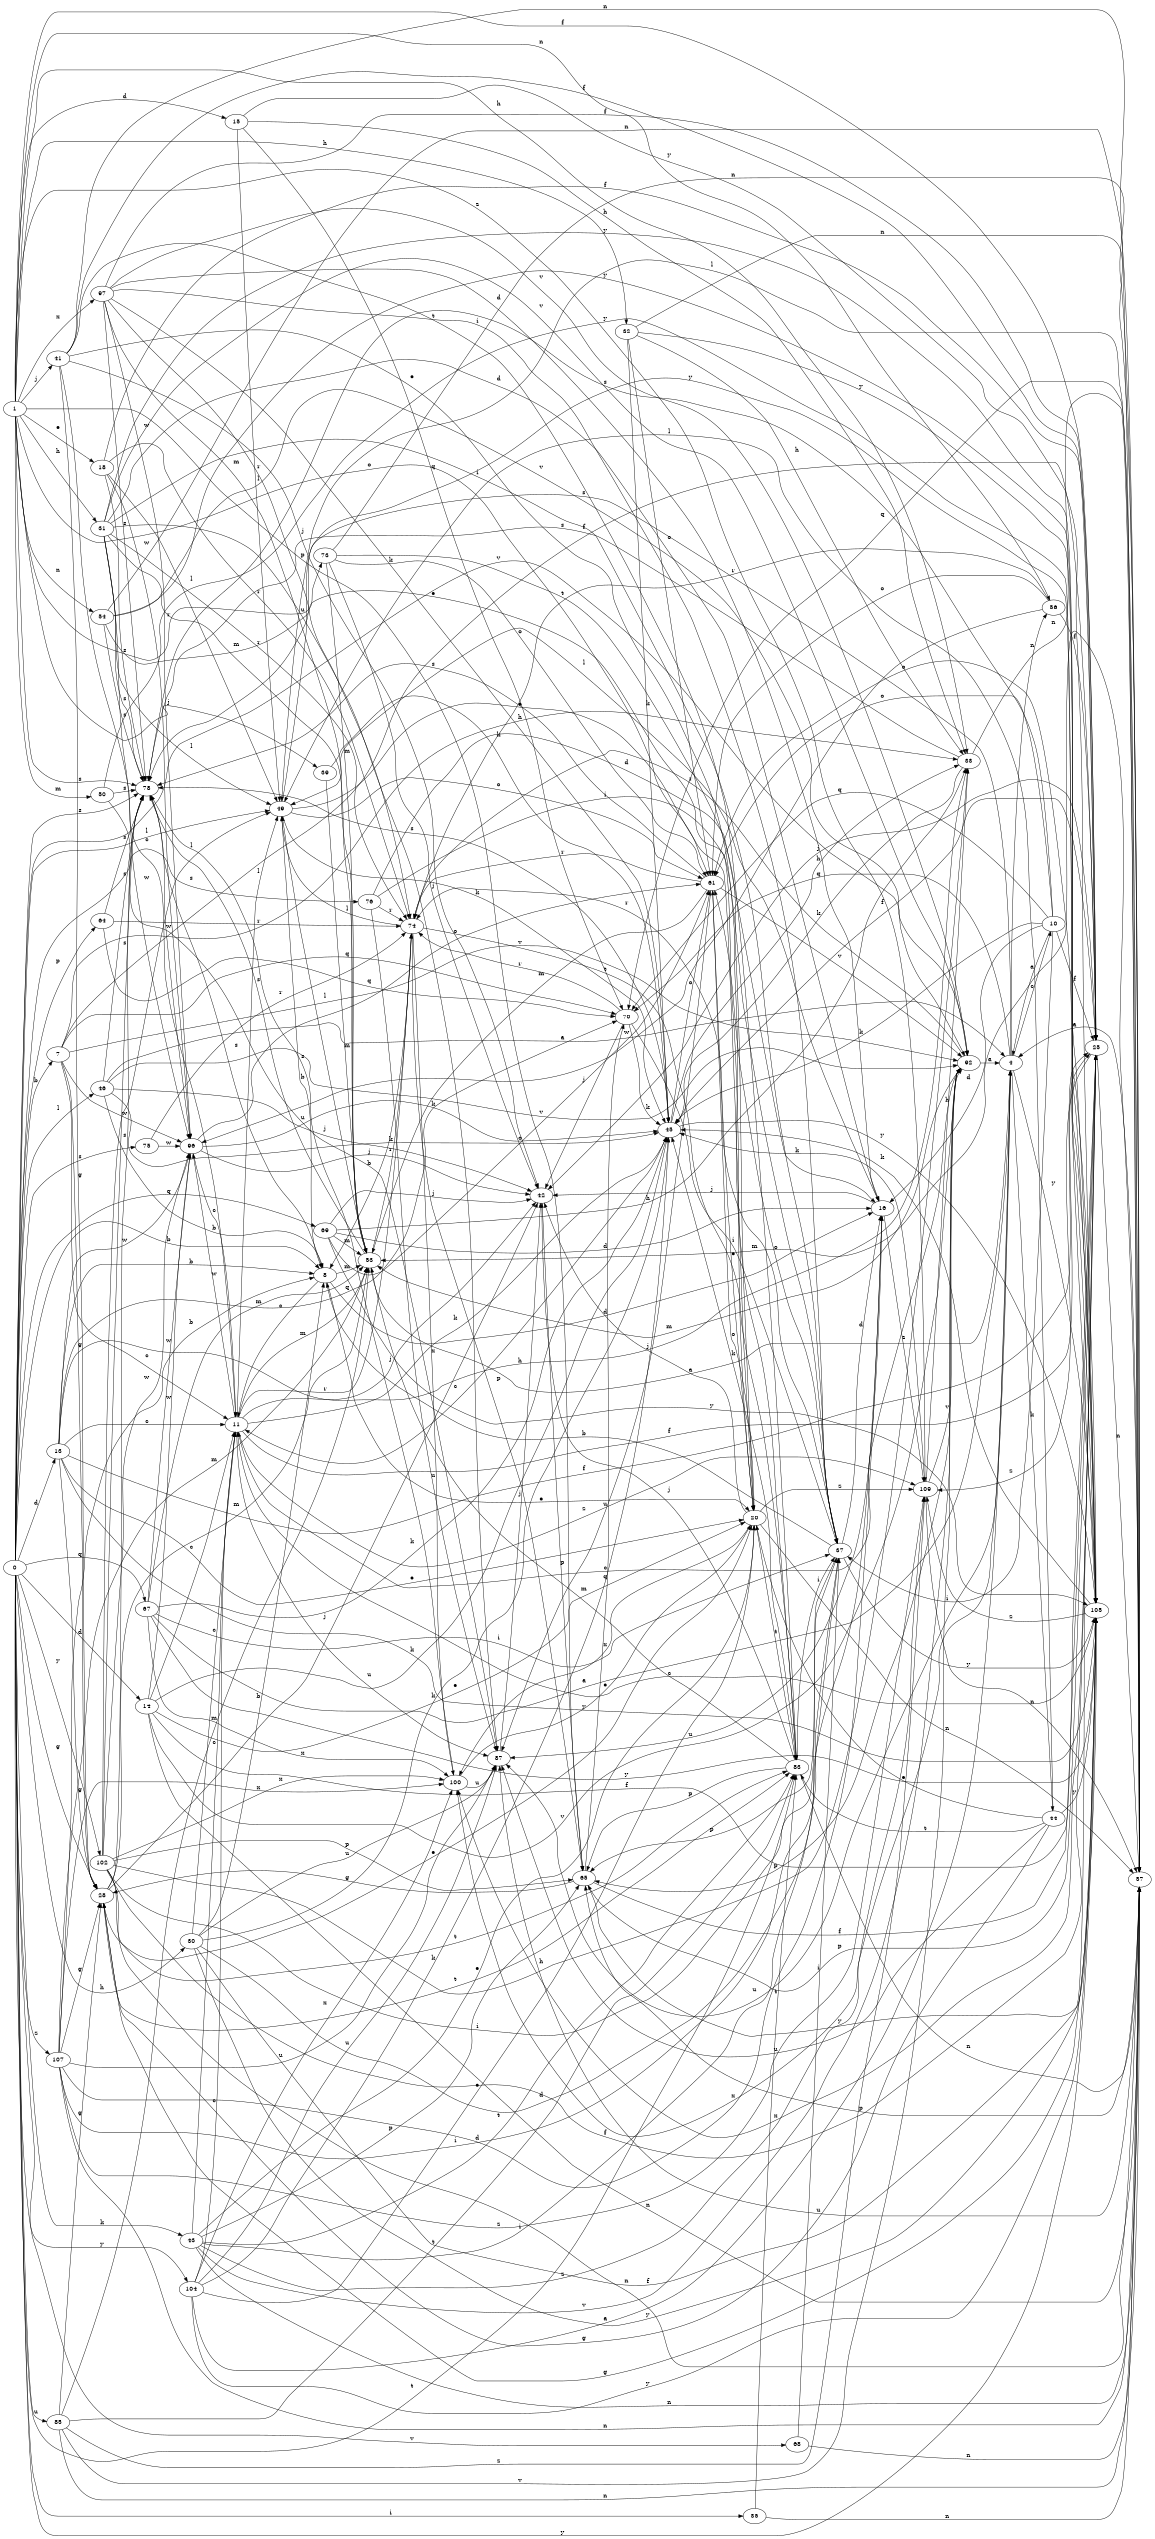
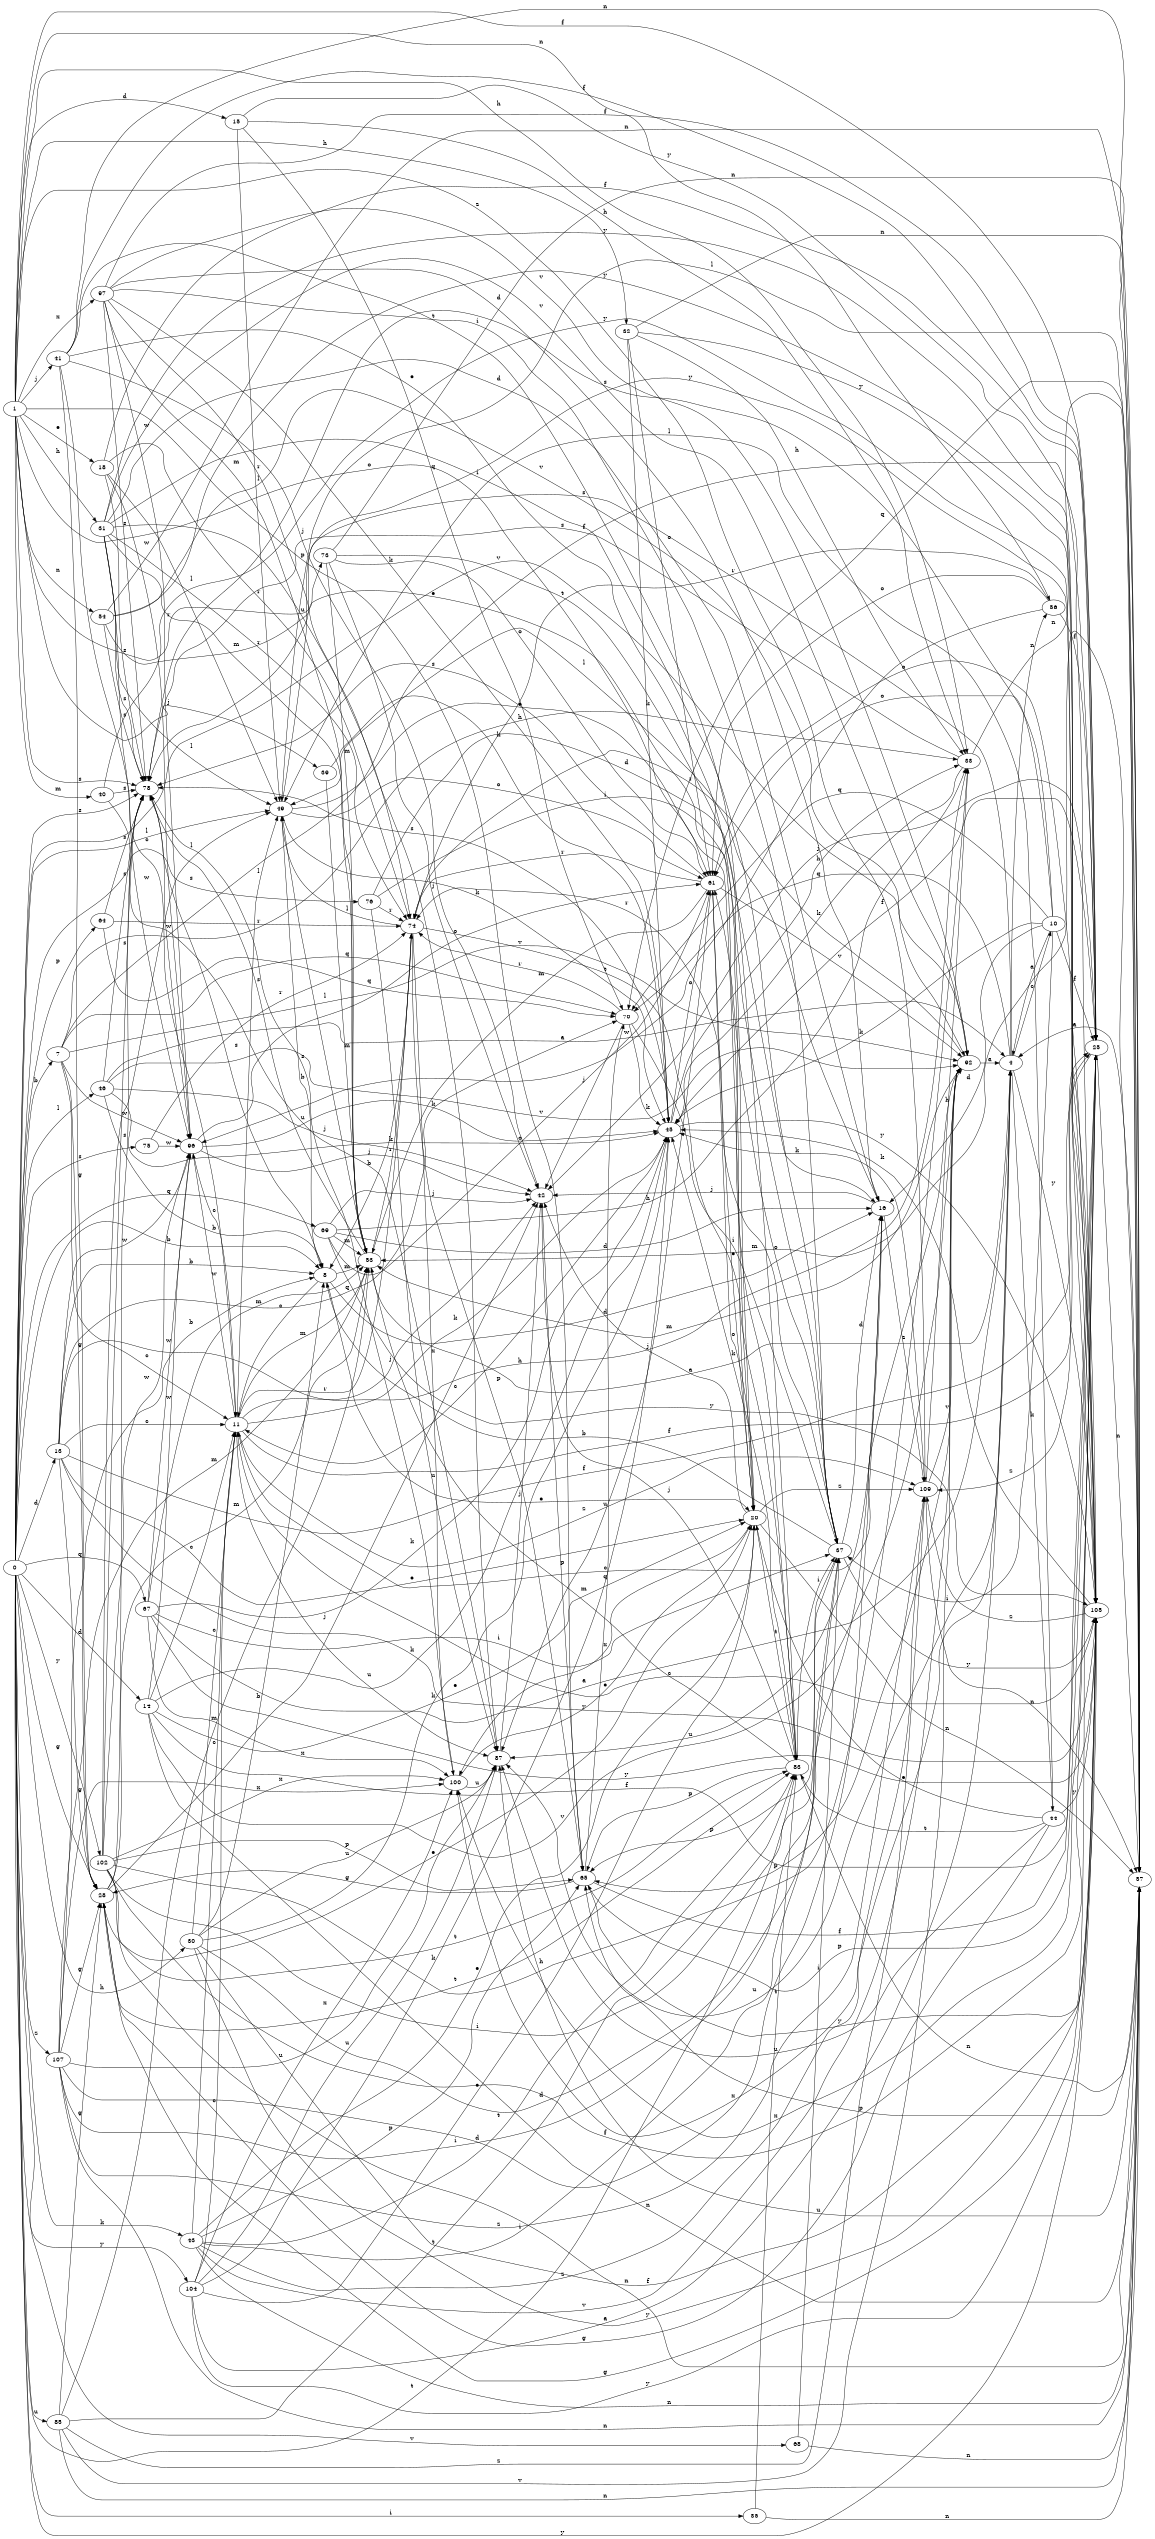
node "50": label "50" -> "40"
